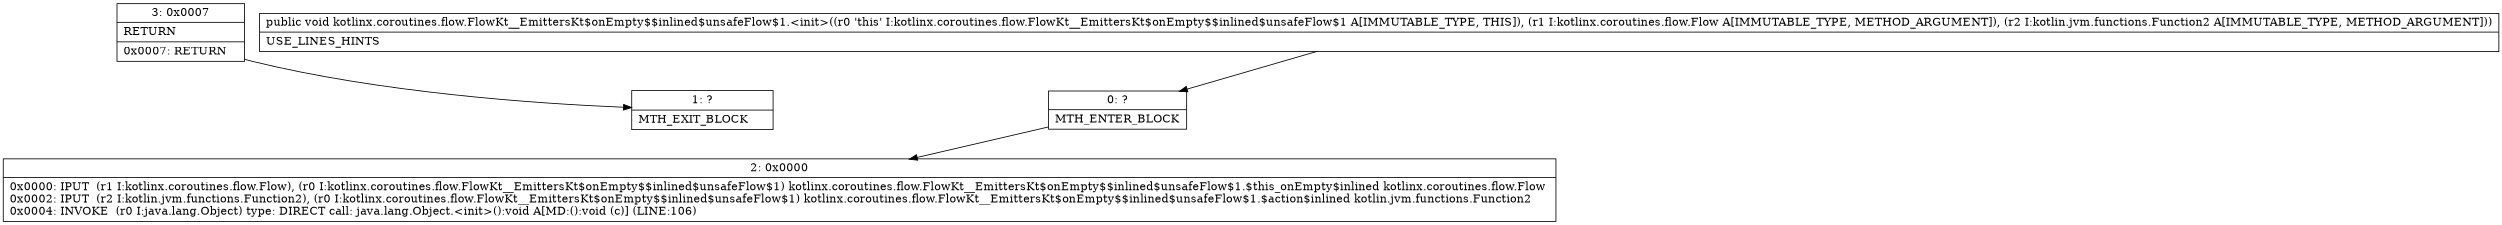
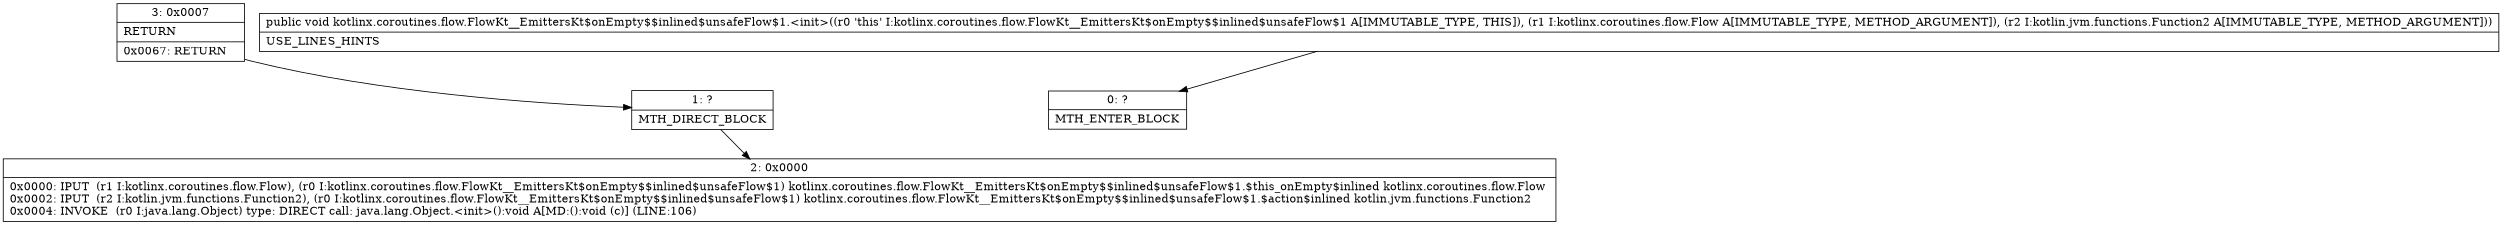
node "3: 0x0007": text "0x0007: RETURN" -> "0x0067: RETURN"
node "1: ?": text "MTH_EXIT_BLOCK" -> "MTH_DIRECT_BLOCK"
edge "0: ?" -> "2: 0x0000": now "1: ?" -> "2: 0x0000"
